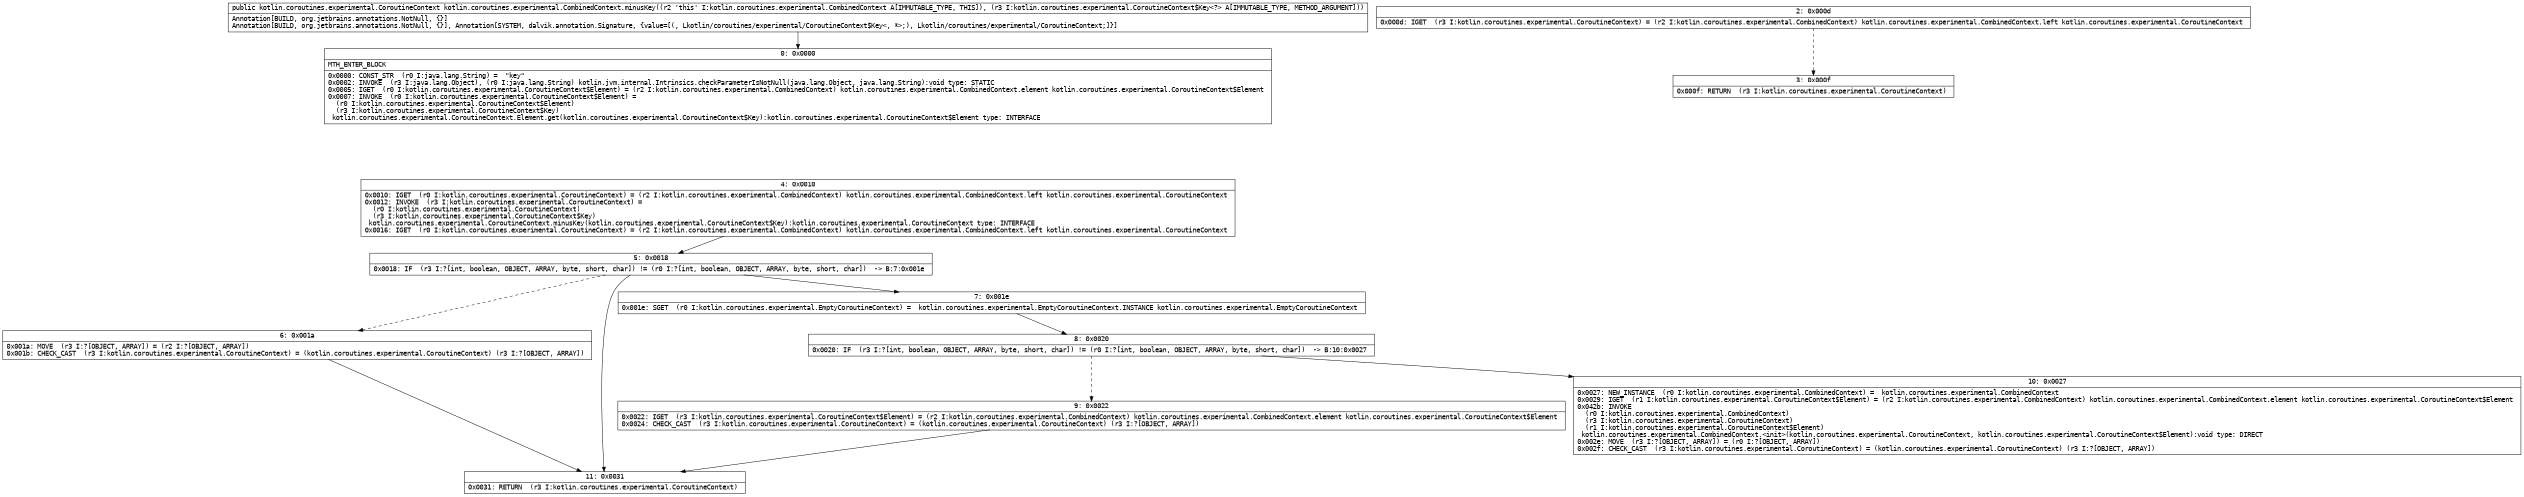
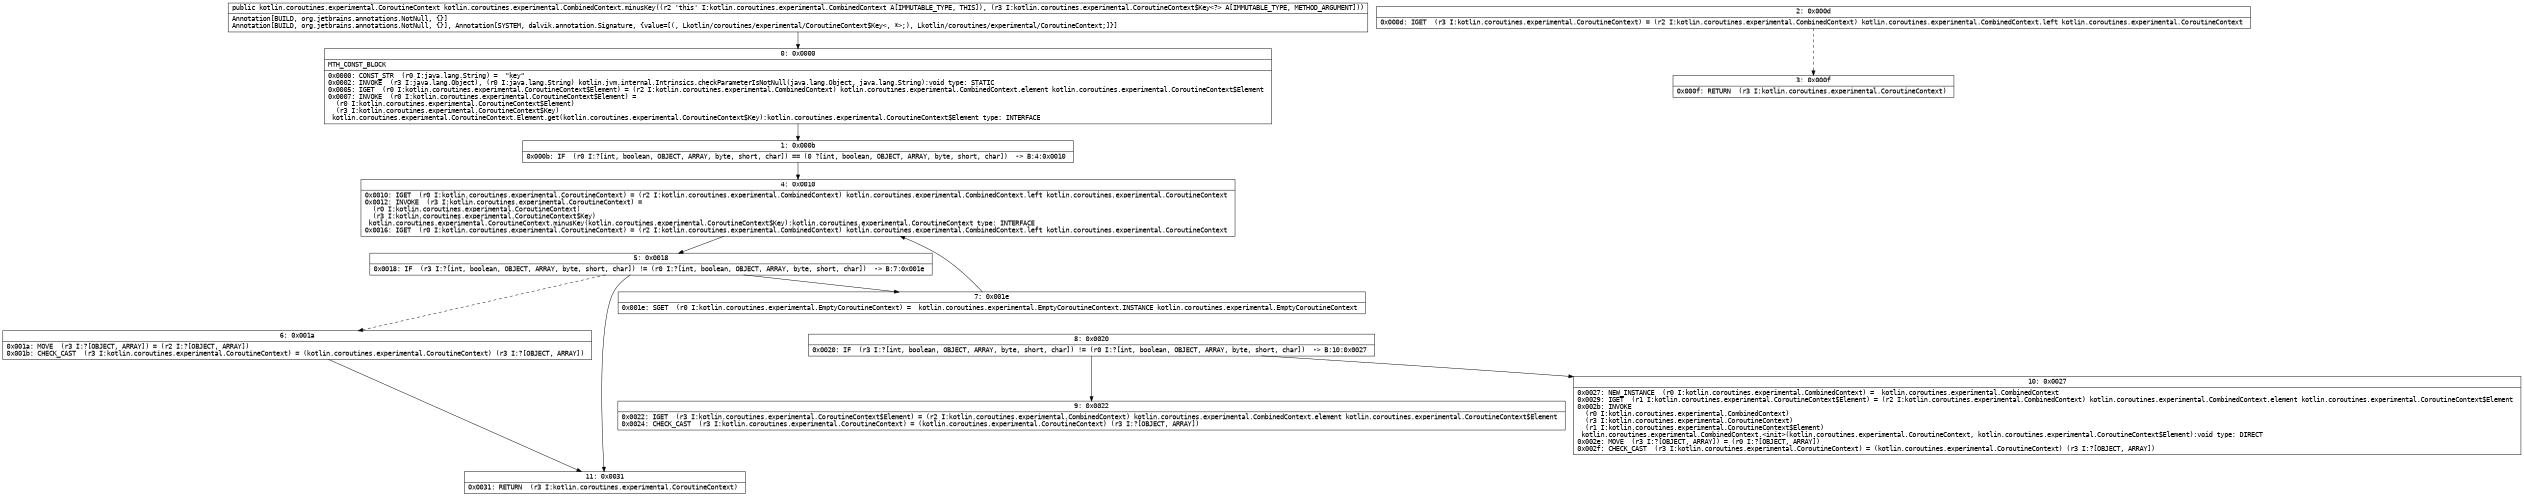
node "0: 0x0000": text "MTH_ENTER_BLOCK" -> "MTH_CONST_BLOCK"
node "1: 0x000b": added
edge "7: 0x001e" -> "8: 0x0020": now "7: 0x001e" -> "4: 0x0010"
edge "8: 0x0020" -> "9: 0x0022": style dashed -> solid
node "10: 0x0027": text "0x042b: INVOKE" -> "0x002b: INVOKE"
edge "9: 0x0022" -> "11: 0x0031": removed
